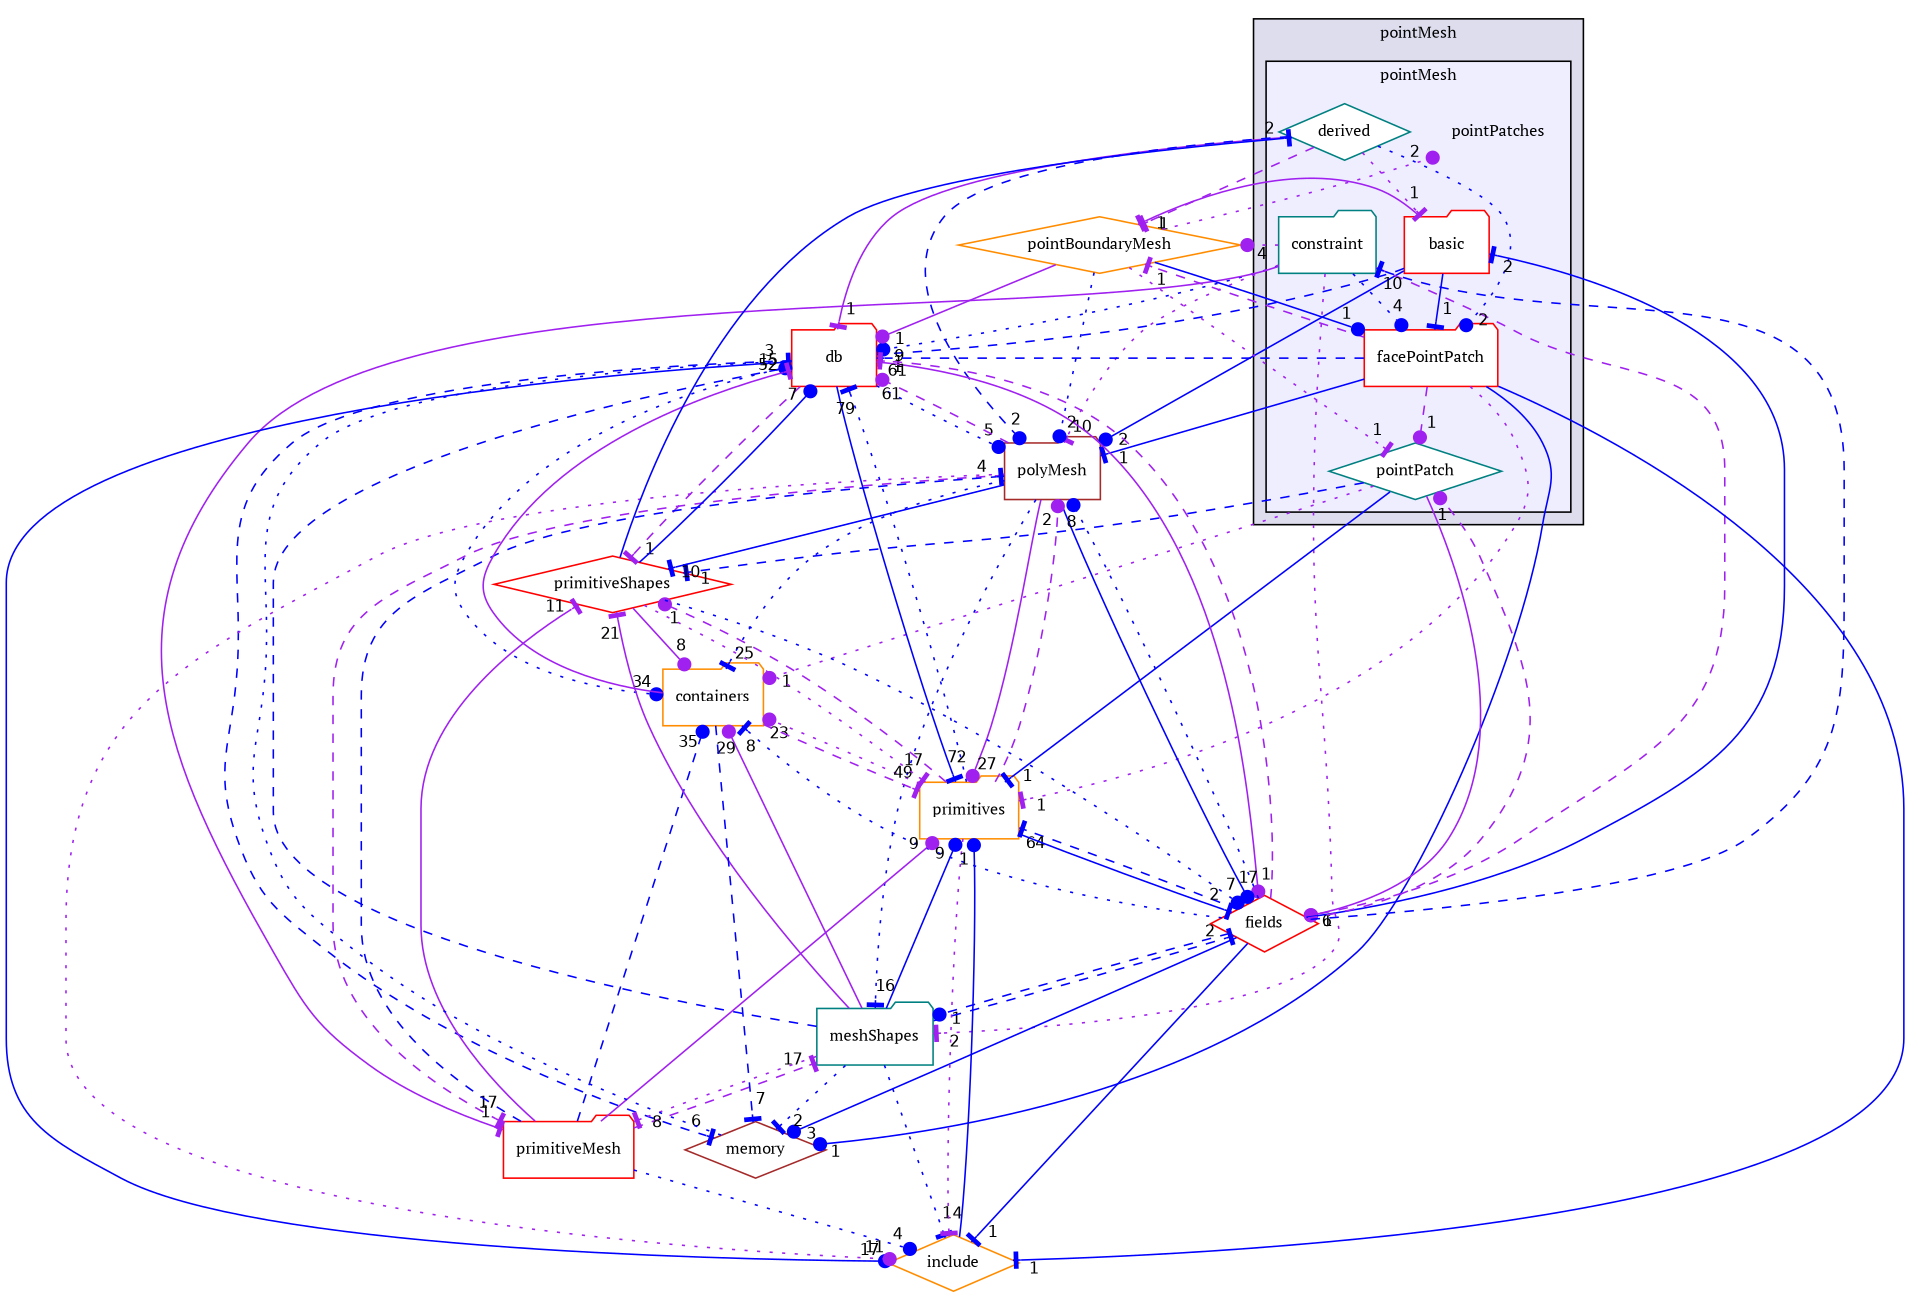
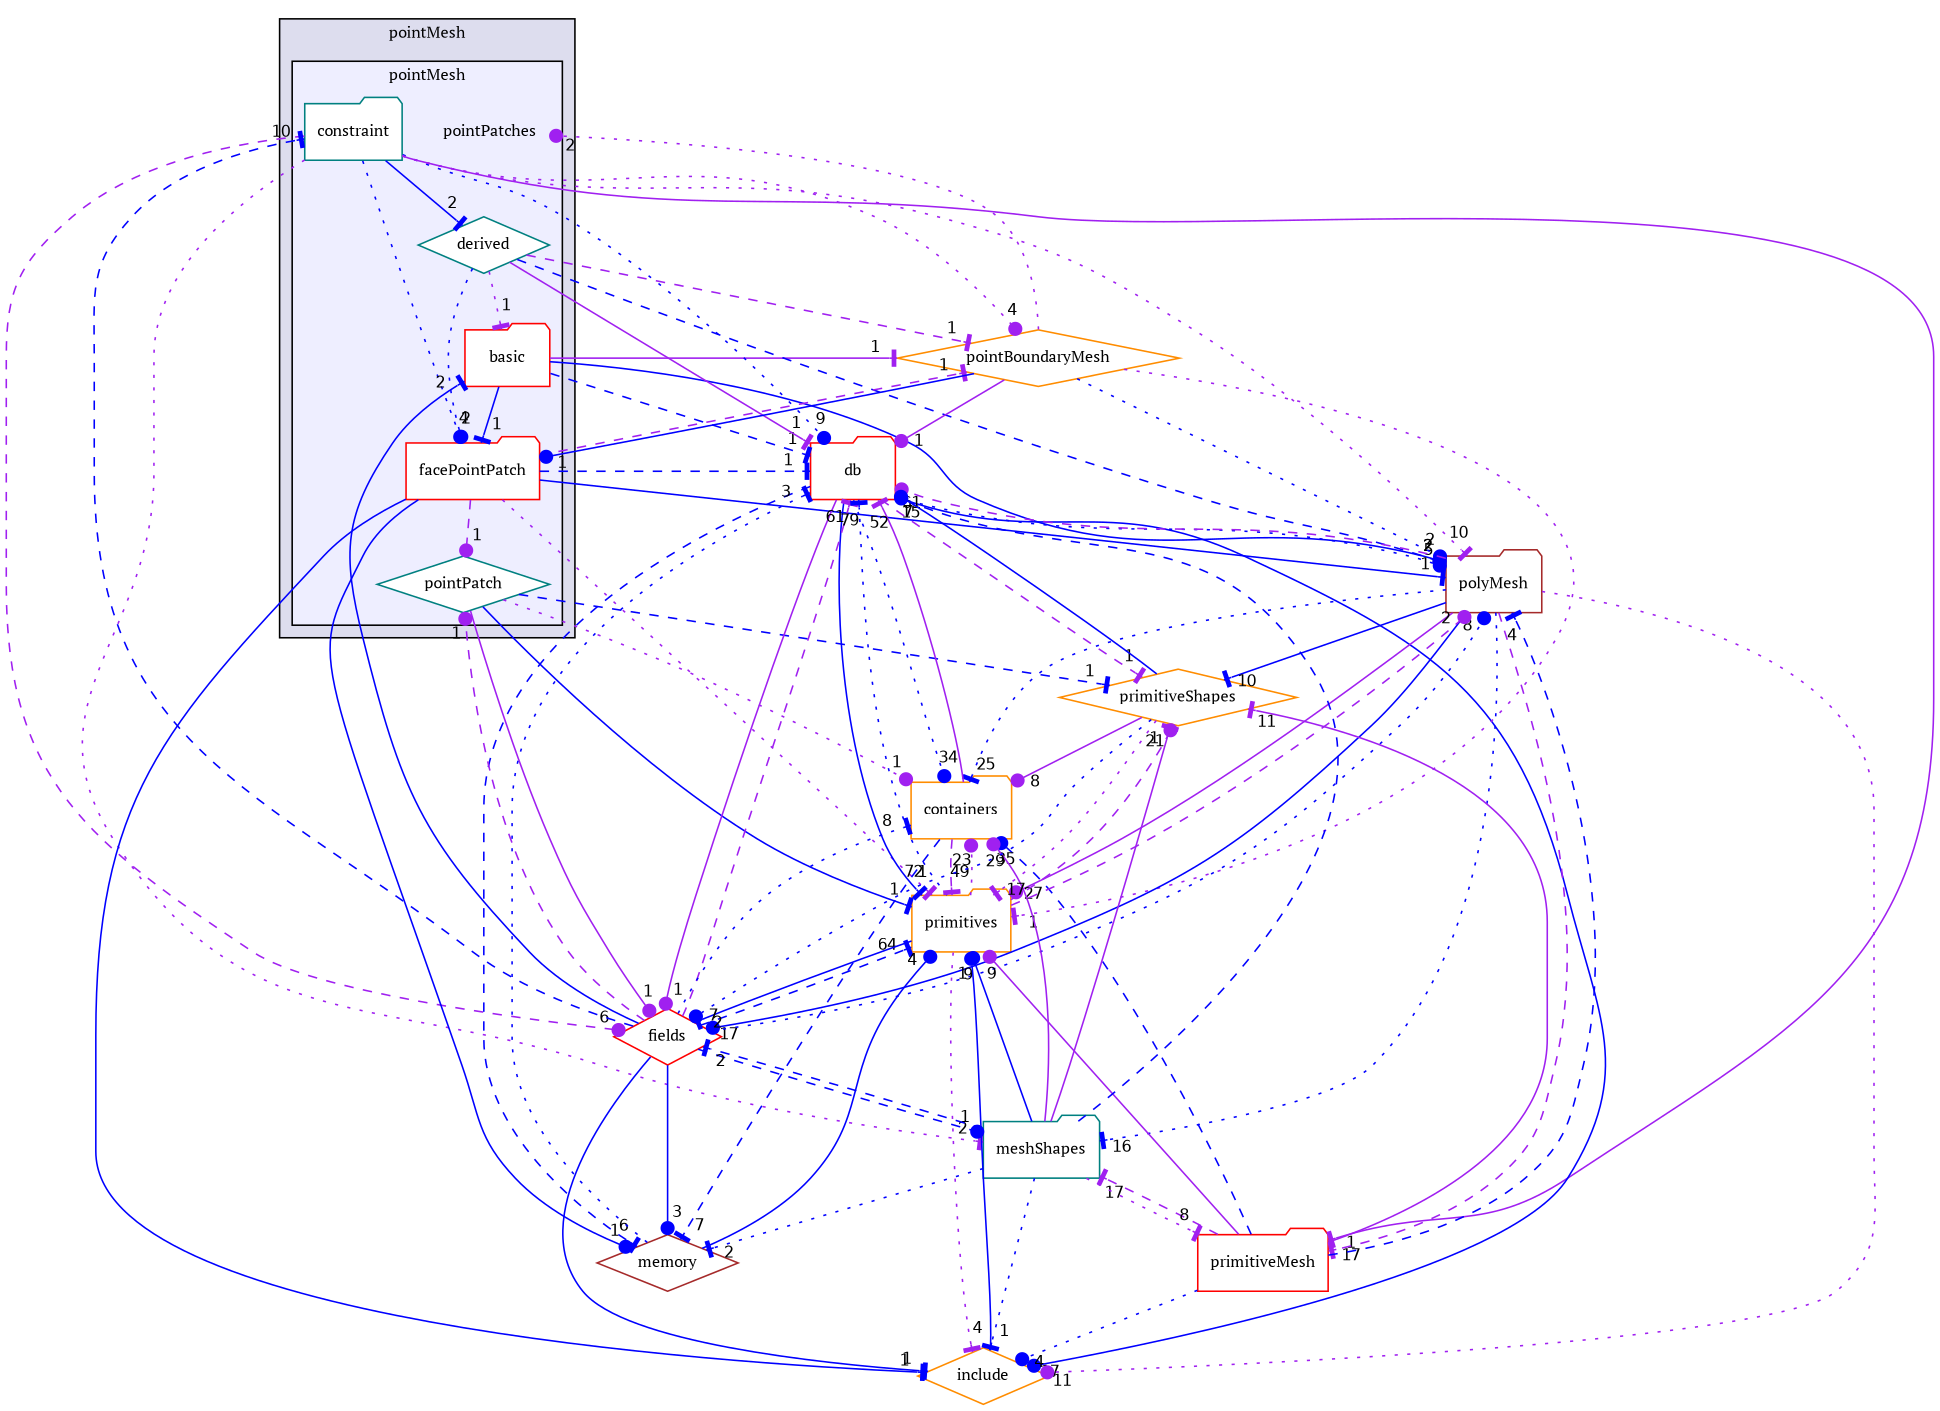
edge "primitiveShapes" -> "derived": now "constraint" -> "derived"
edge "pointBoundaryMesh" -> "pointPatch": now "pointBoundaryMesh" -> "primitives"
node "primitiveShapes": color red -> darkorange
edge "memory" -> "primitives": added
